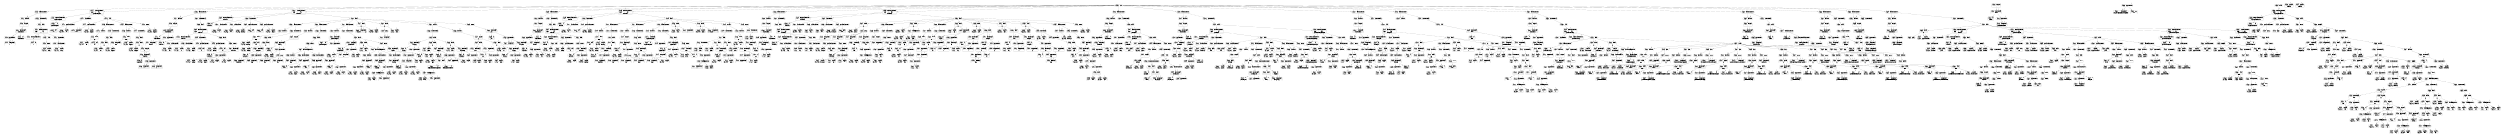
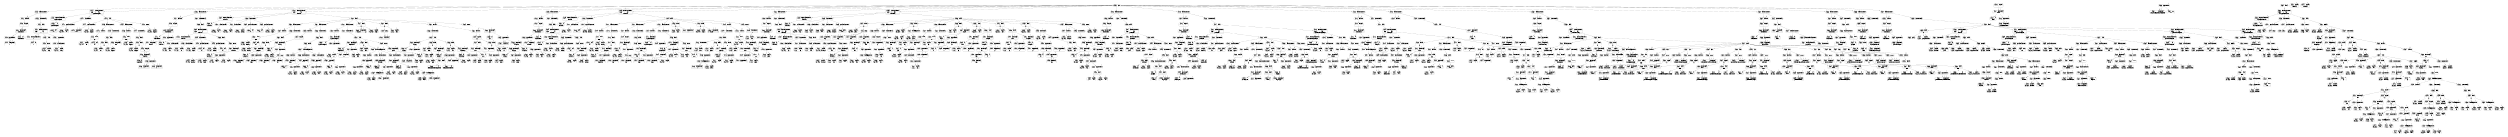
node "242682": text "Start" -> "ValueParameter"
